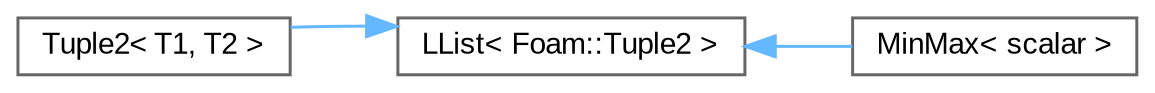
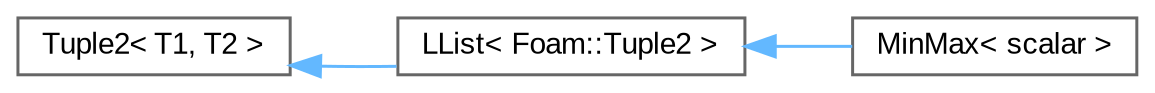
edge "Tuple2< T1, T2 >" -> "LList< Foam::Tuple2 >": reversed
